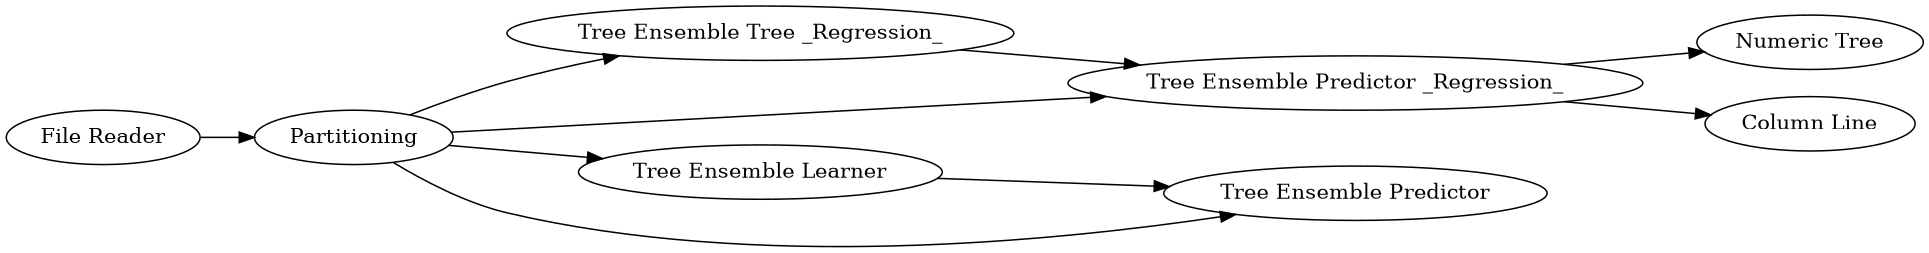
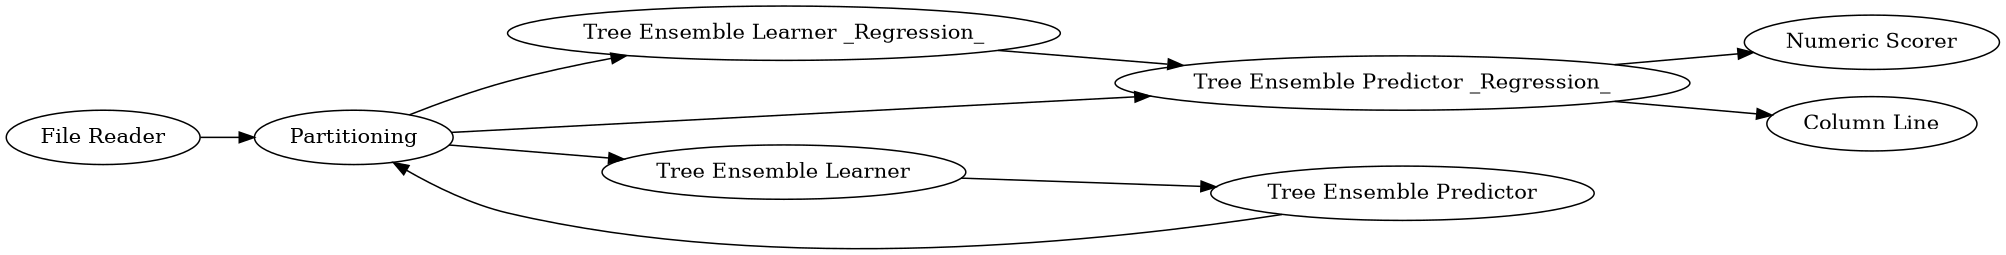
node "Tree Ensemble Tree _Regression_": label "Tree Ensemble Tree _Regression_" -> "Tree Ensemble Learner _Regression_"
node "Numeric Tree": label "Numeric Tree" -> "Numeric Scorer"
edge "Partitioning" -> "Tree Ensemble Predictor": reversed
